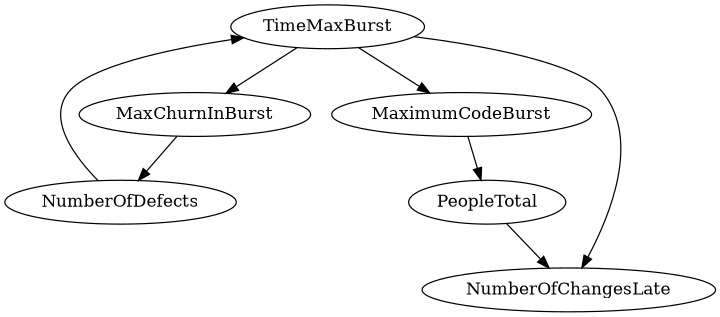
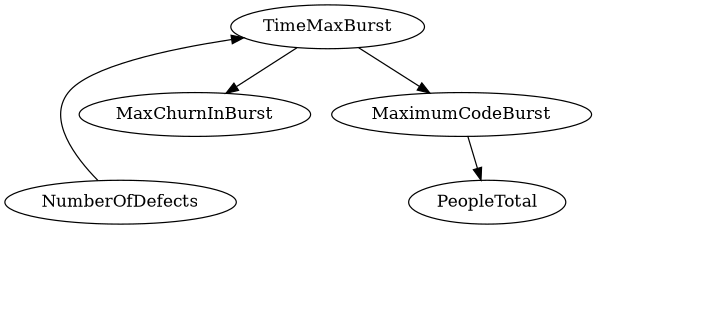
edge "MaxChurnInBurst" -> "NumberOfDefects": removed
node "NumberOfChangesLate": removed
